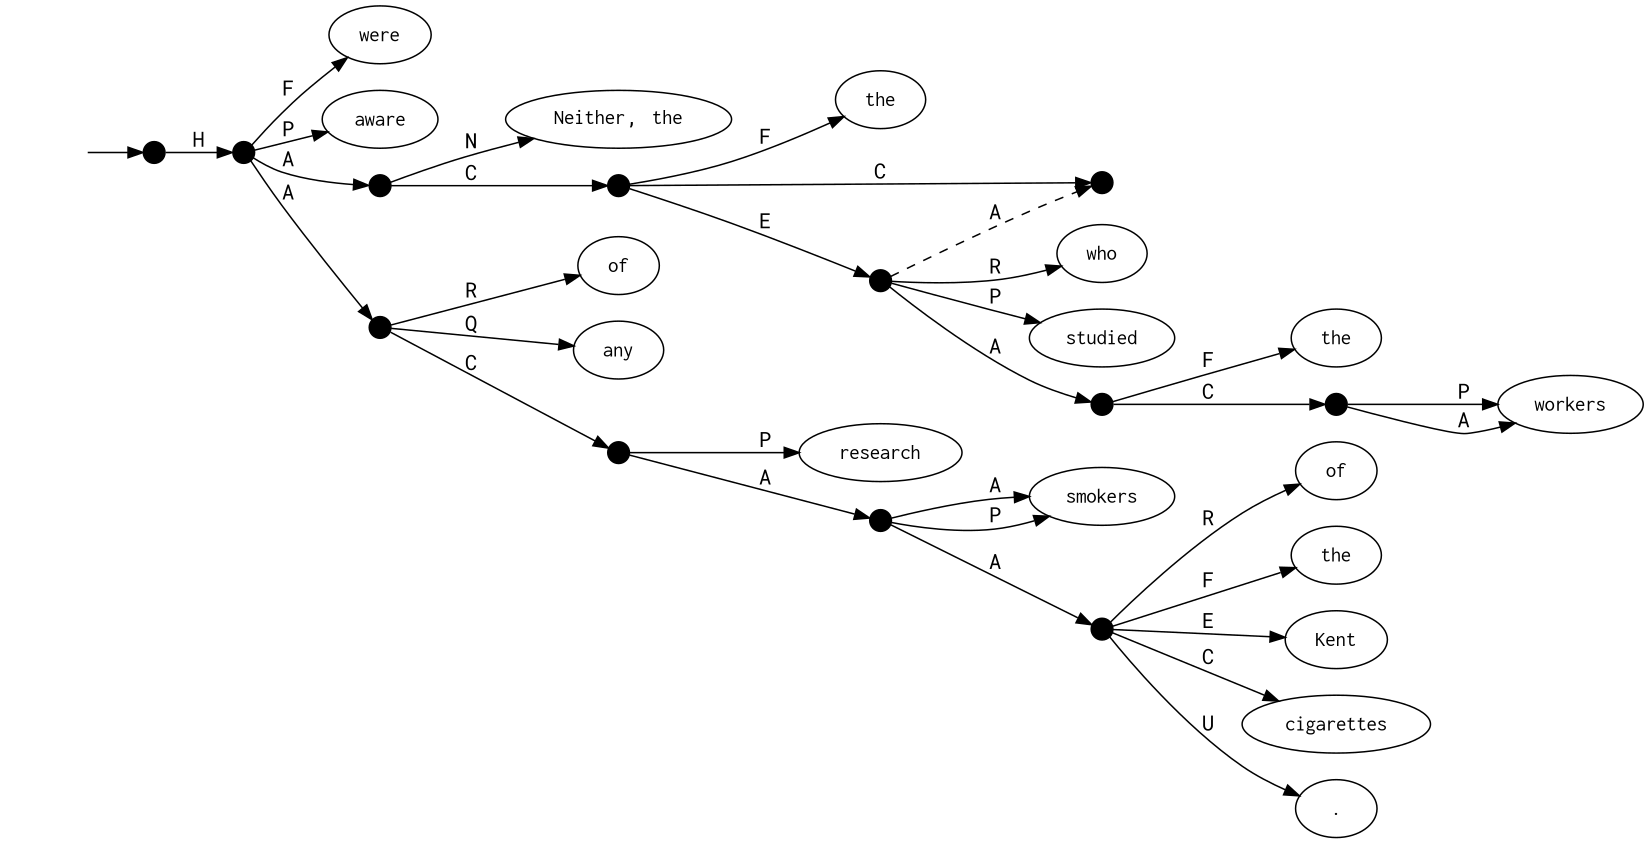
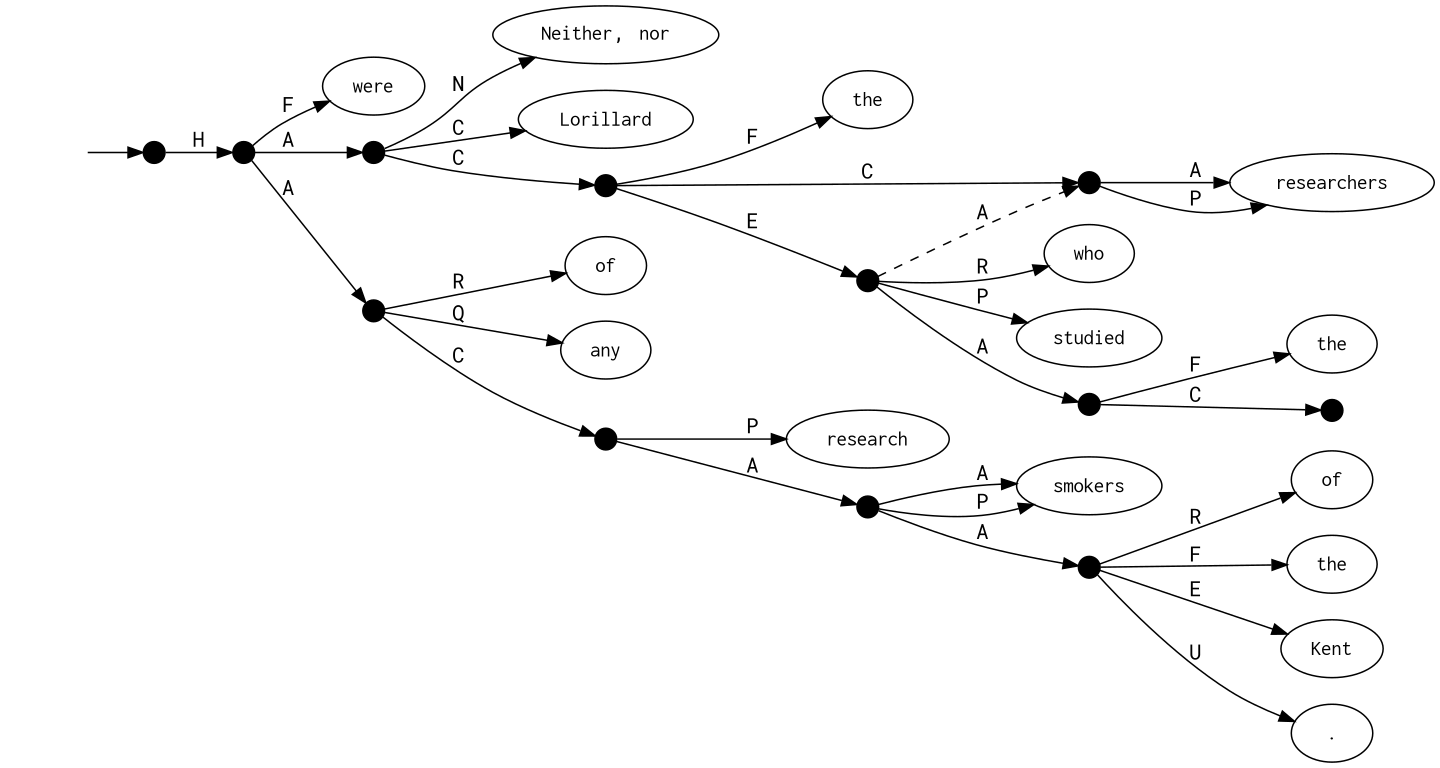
node "Neither": text "the" -> "nor"
node "aware": removed
node "Lorillard": added
node "researchers": added
node "workers": removed
node "cigarettes": removed
